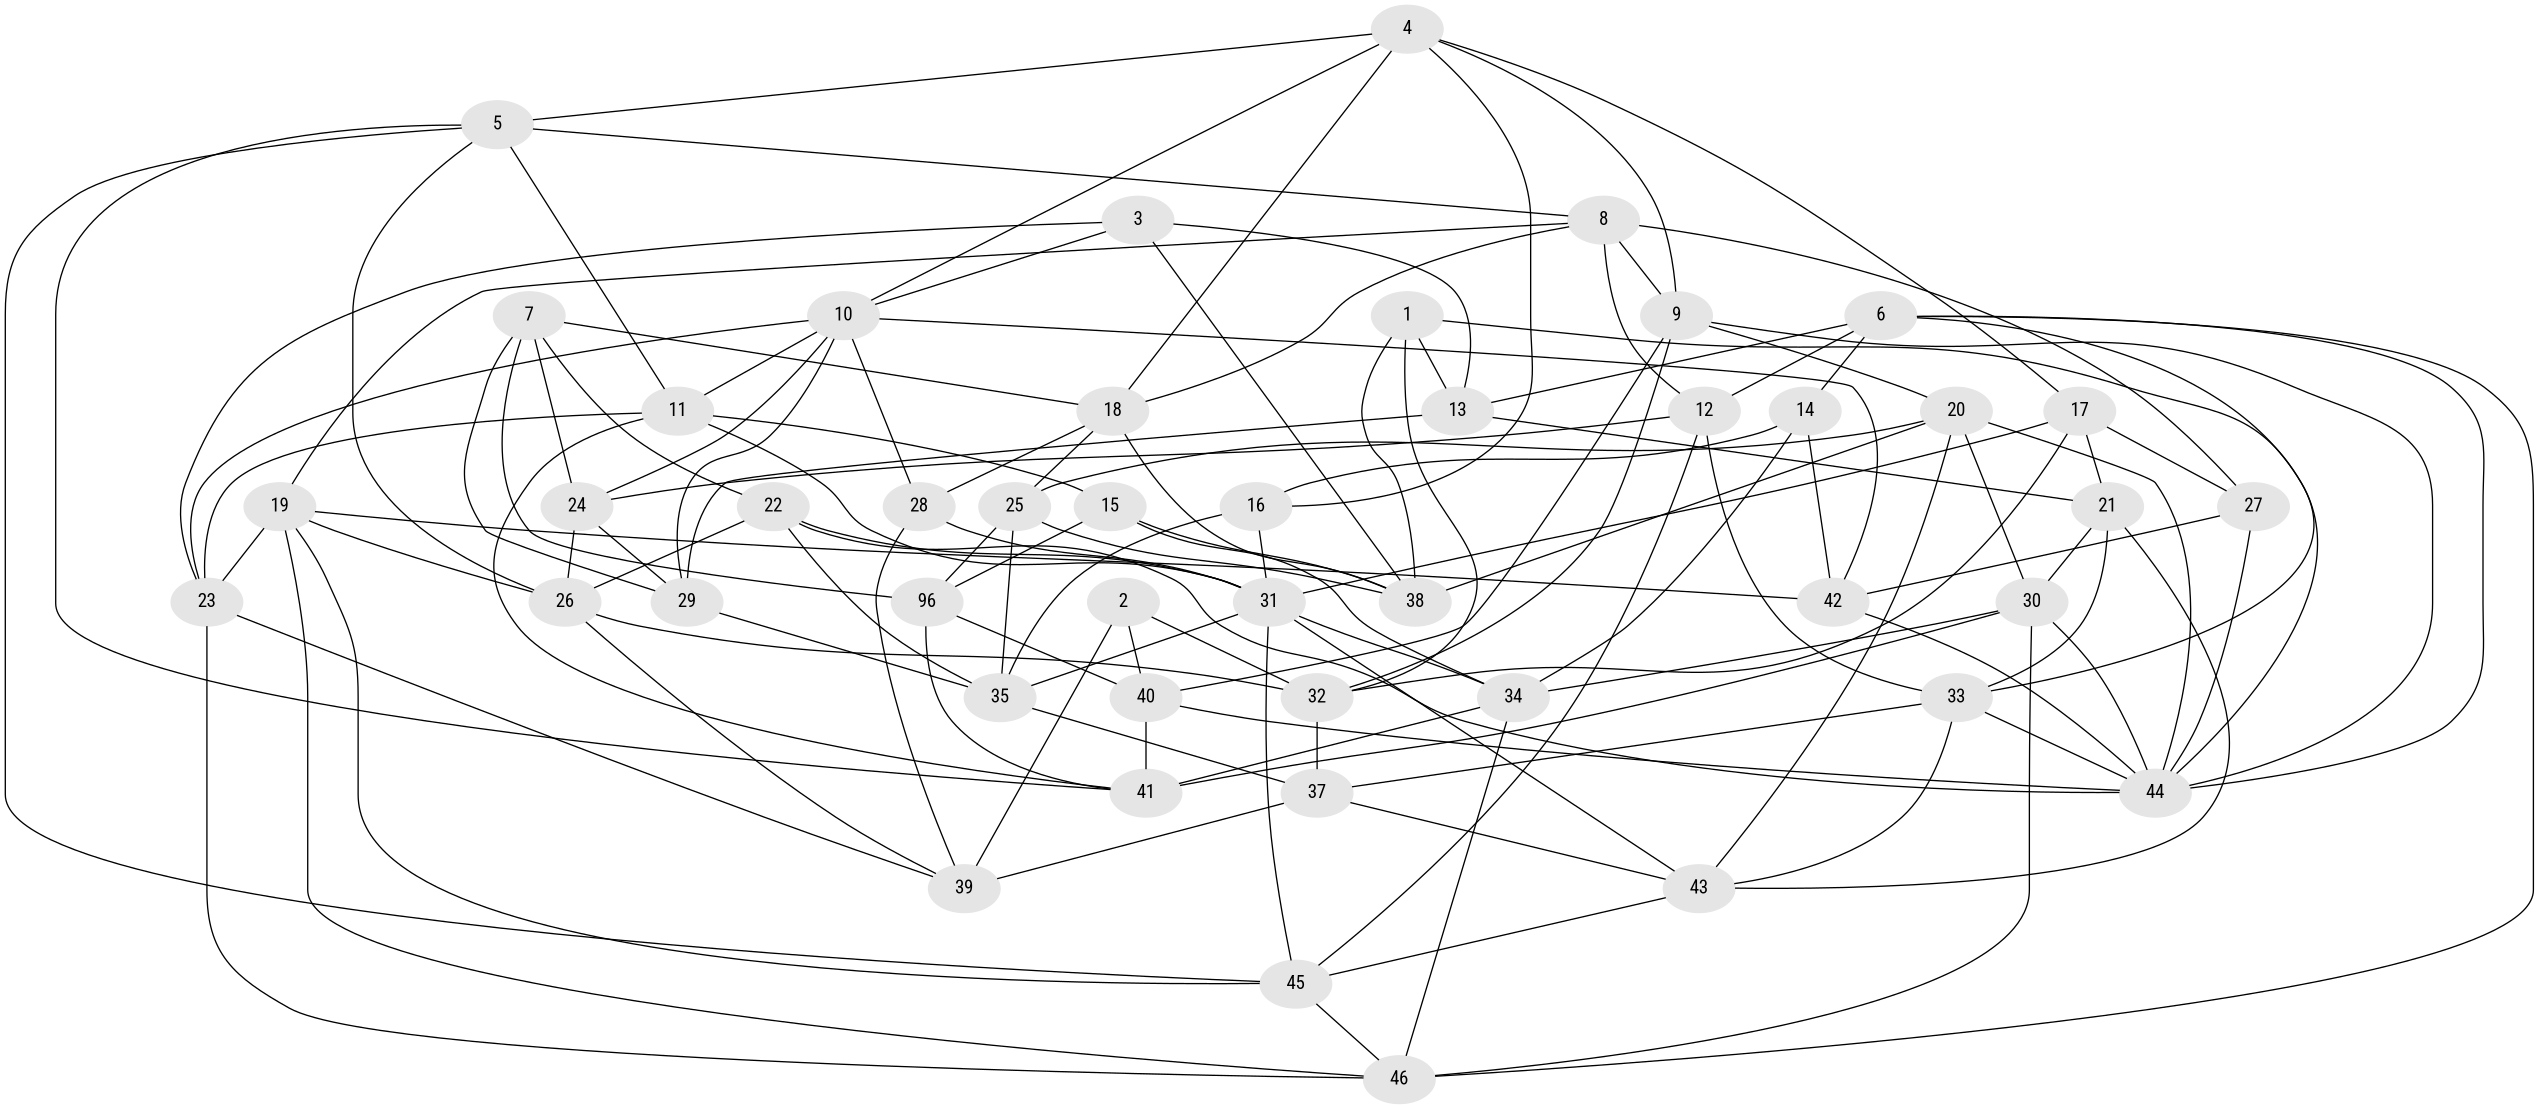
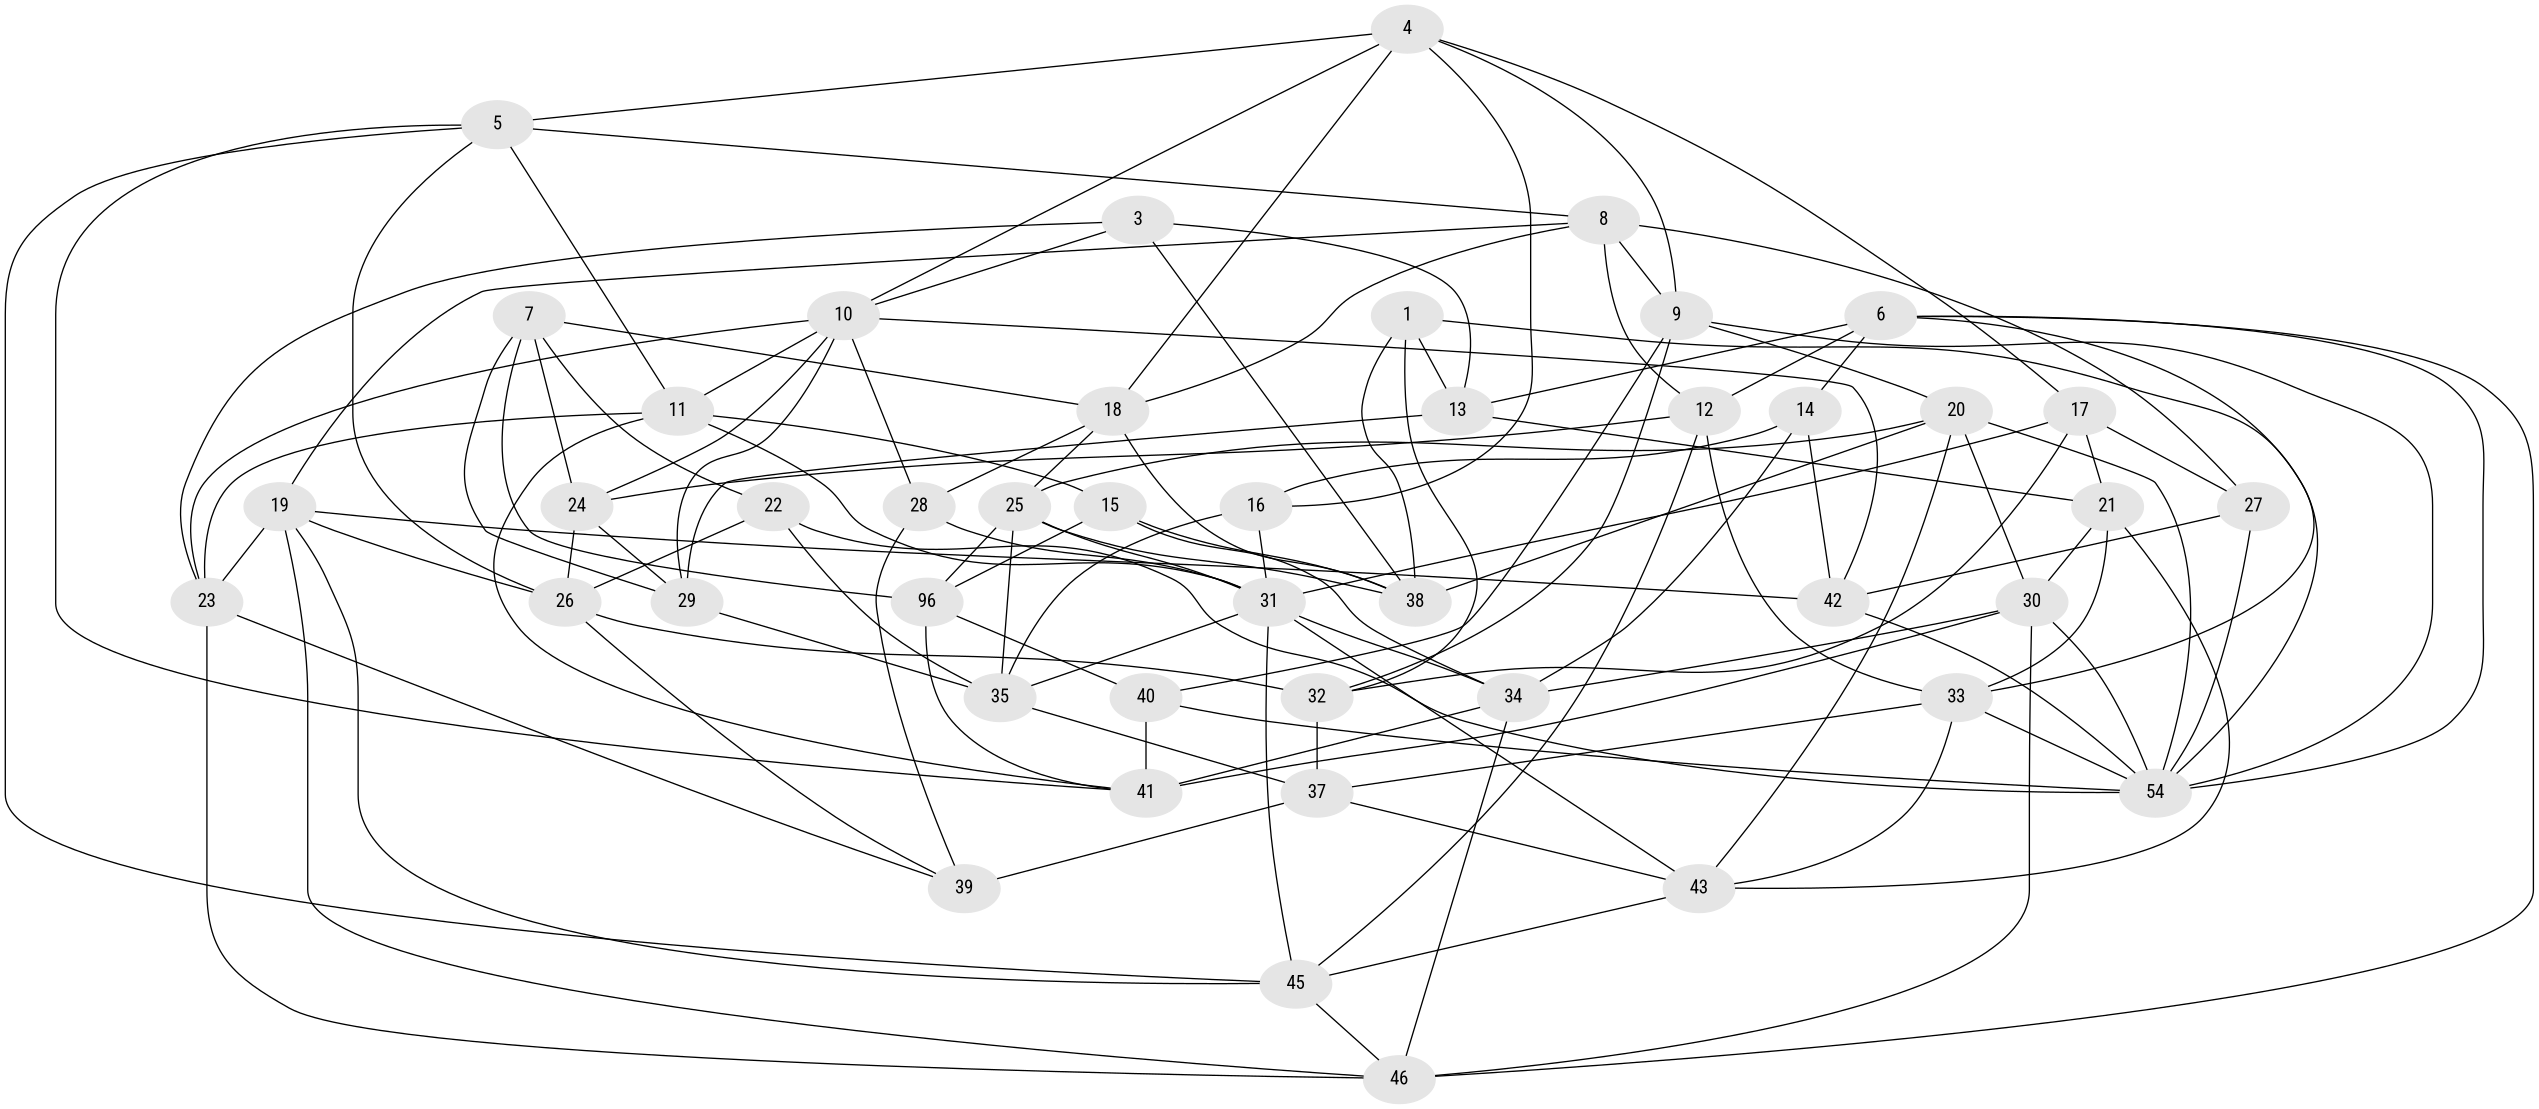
edge "22" -- "31": now "25" -- "31"
node "2": removed
node "44": label "44" -> "54"
